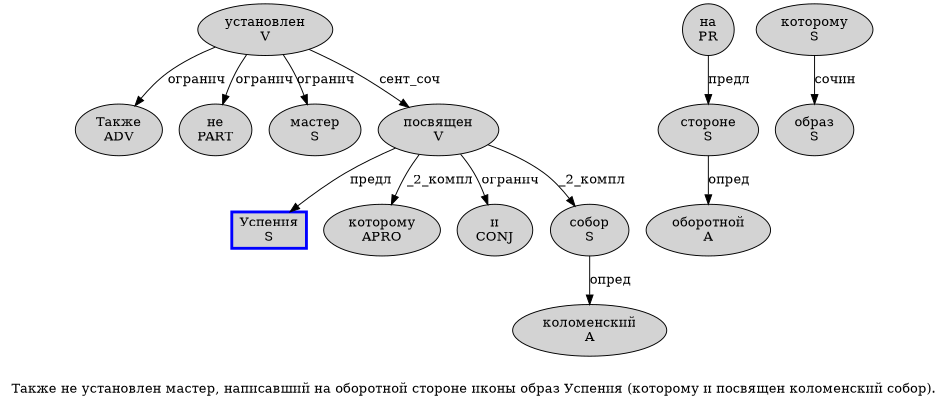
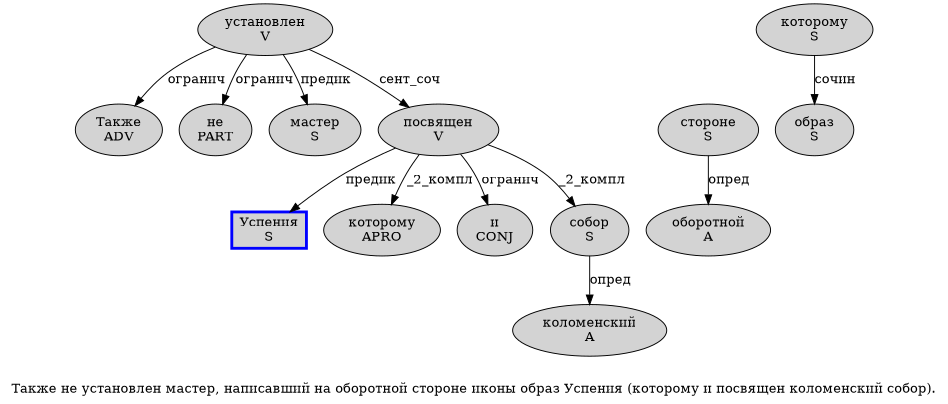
node "на PR": removed
edge "установлен V" -> "мастер S": label "огранич" -> "предик"
edge "посвящен V" -> "Успения S": label "предл" -> "предик"
